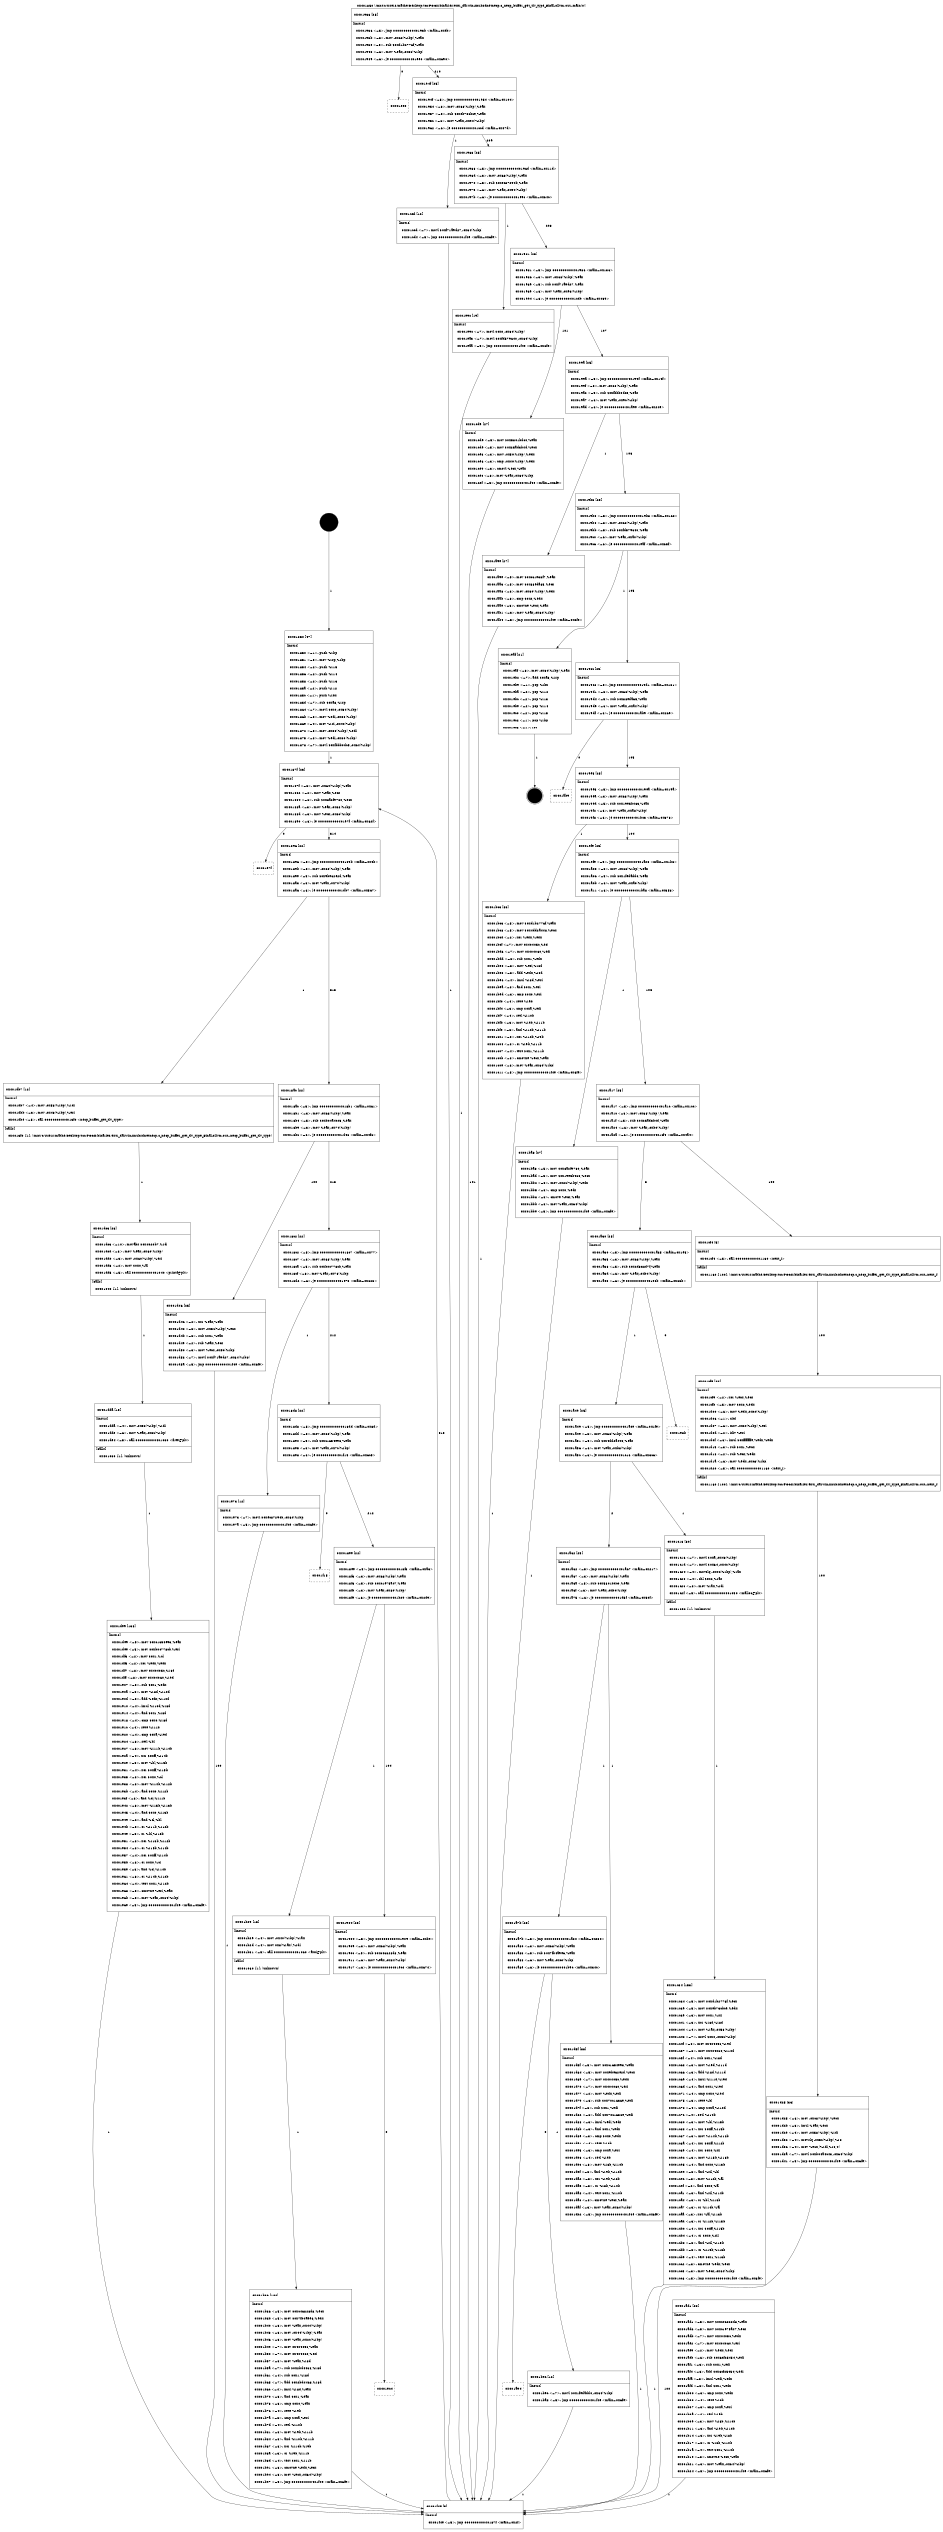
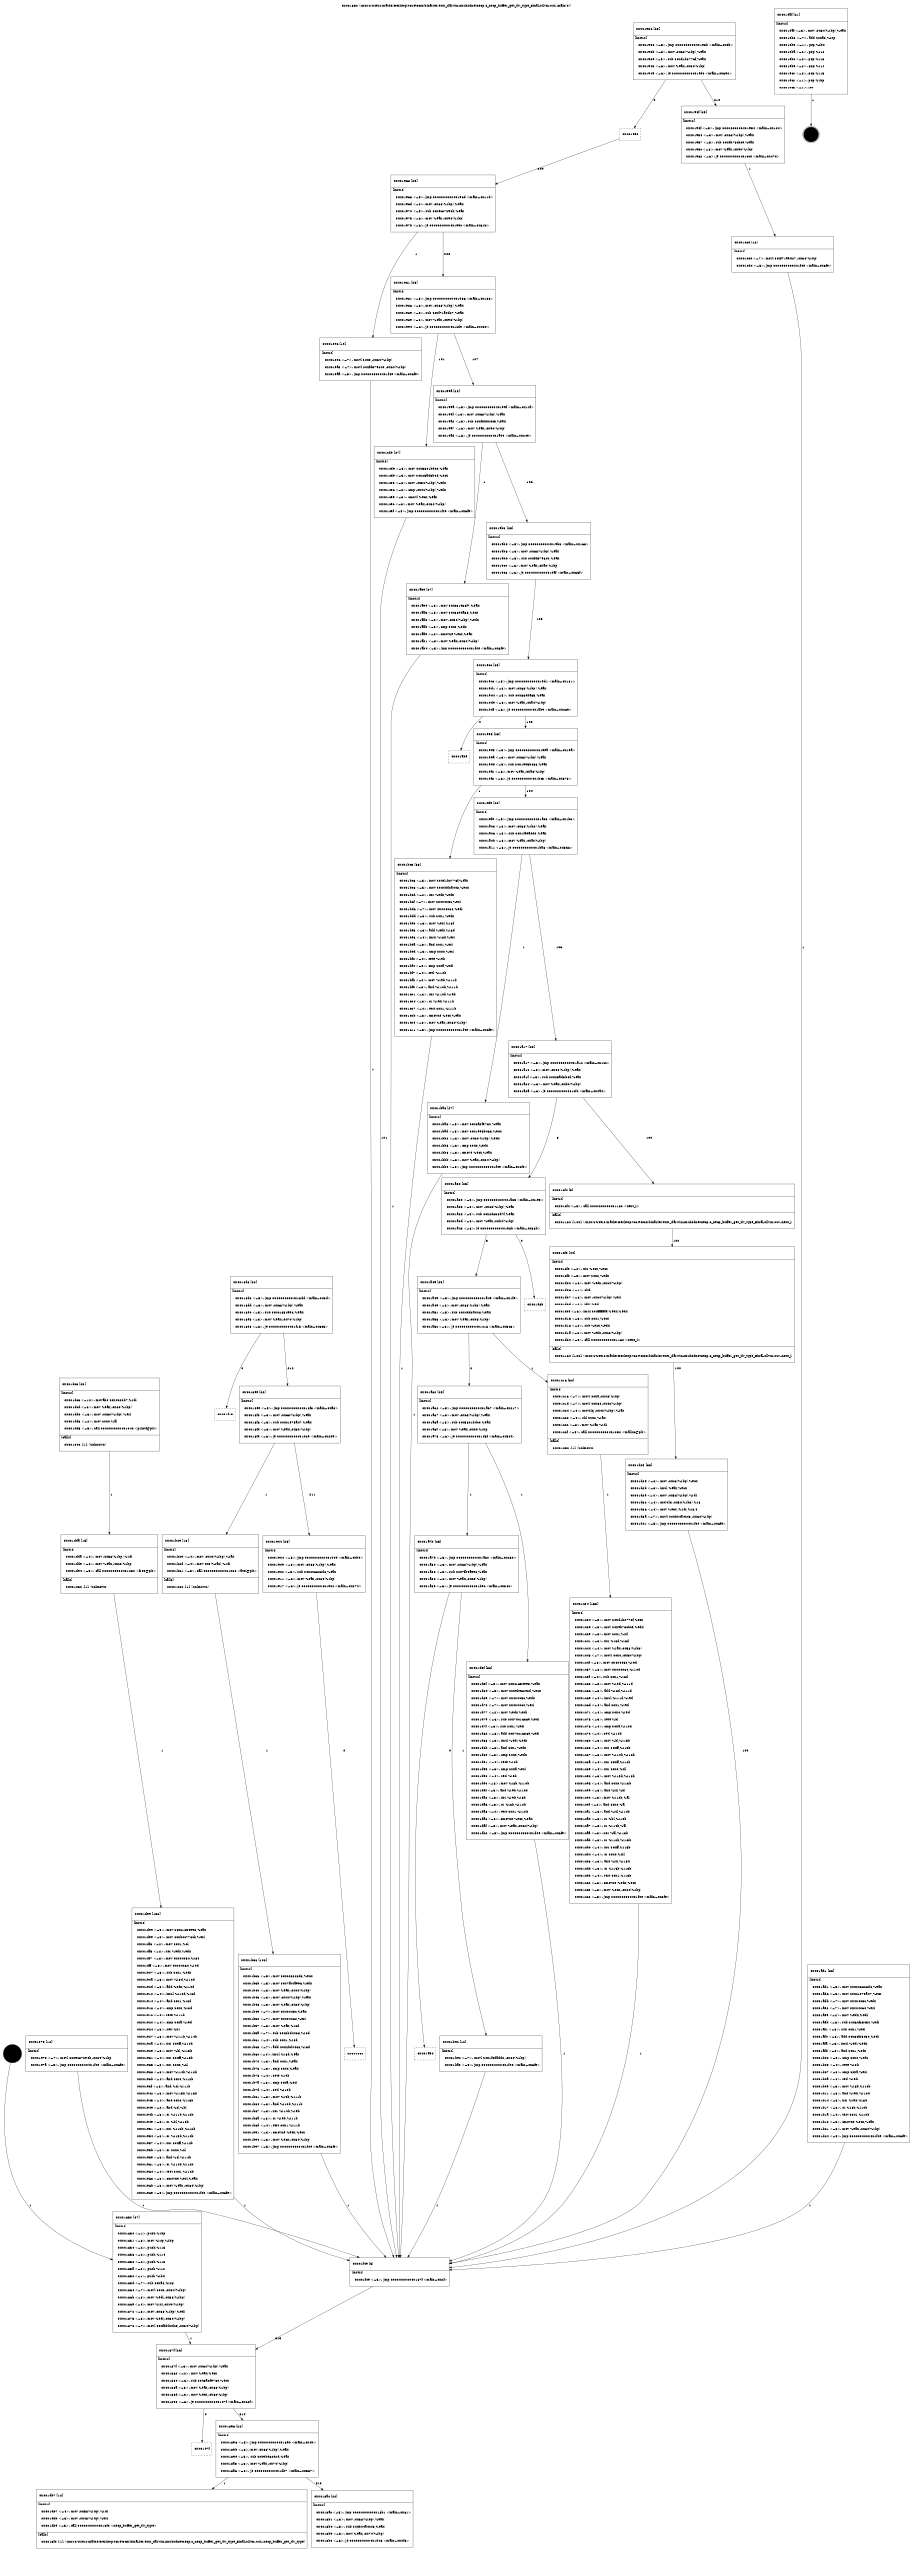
edge "0x40194f [25]" -> "0x401968 [25]": now "0x401ee0" -> "0x401968 [25]"
edge "0x4019b3 [25]" -> "0x401eaf [21]": removed, label "1"
edge "0x401db7 [12]" -> "0x401dc3 [23]": removed, label "1"
node "0x4018c2 [22]": removed
node "0x401d46 [25]": removed
edge "0x401a30 [25]" -> "0x401a49 [25]": label " 1" -> " 3"
edge "0x4018ee [22]" -> "0x401904 [25]": label " 104" -> " 211"
